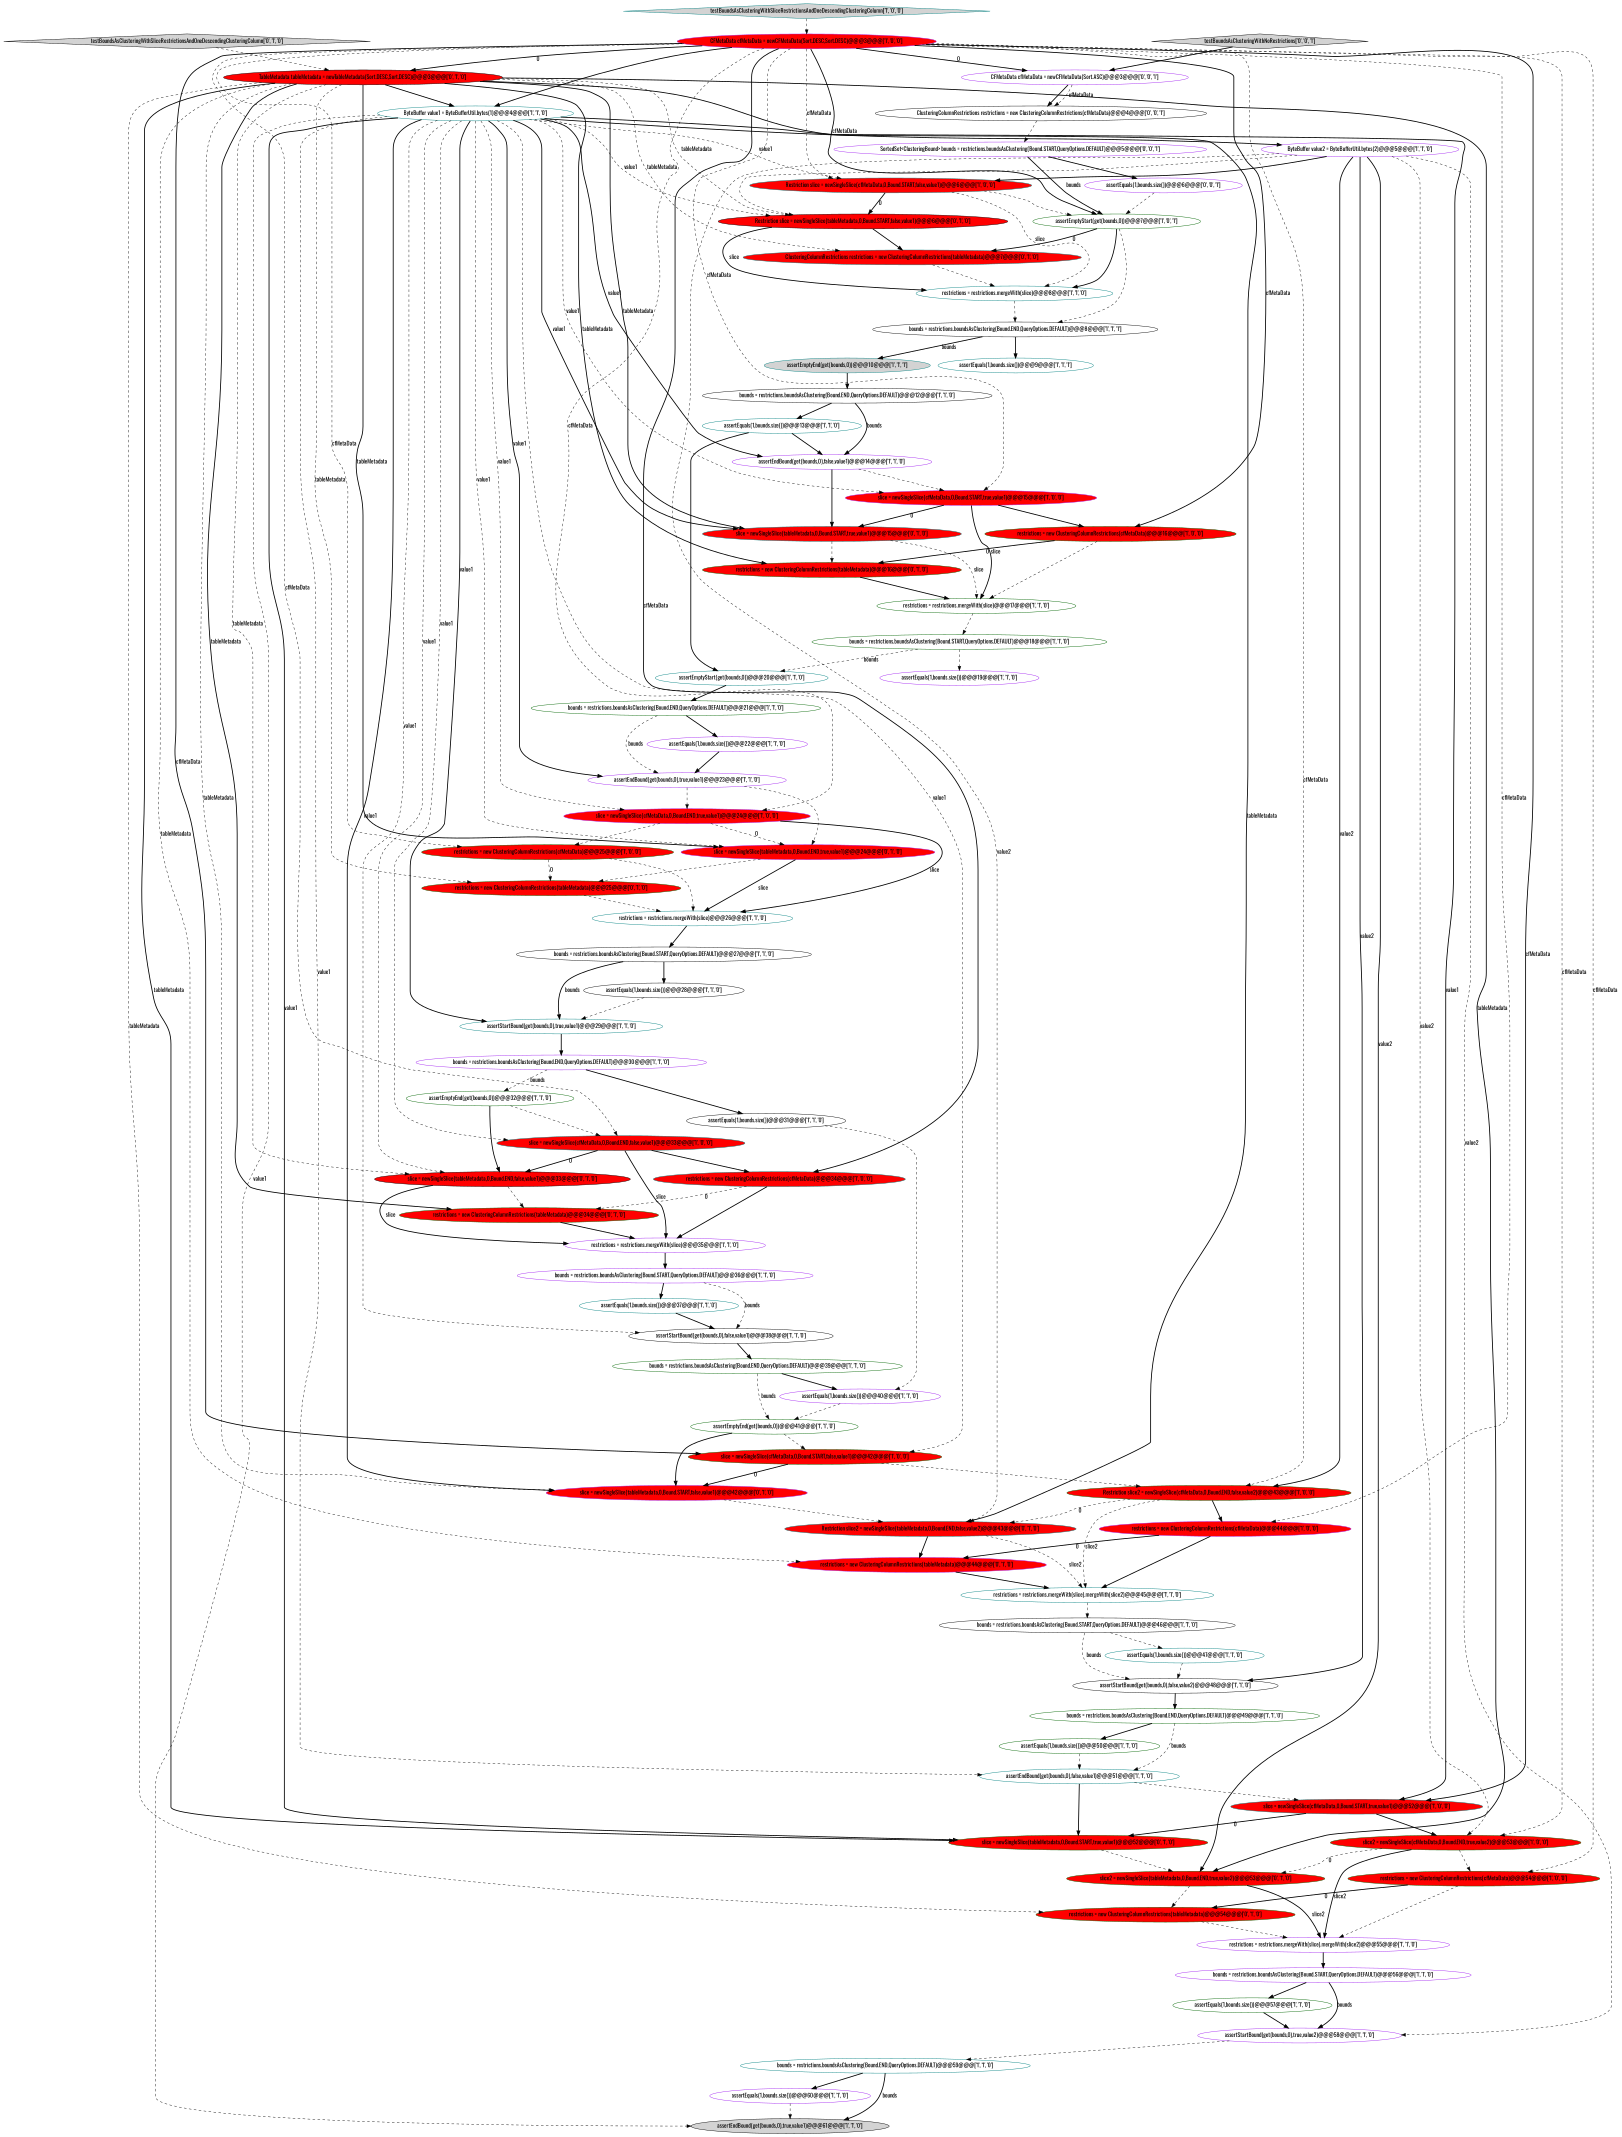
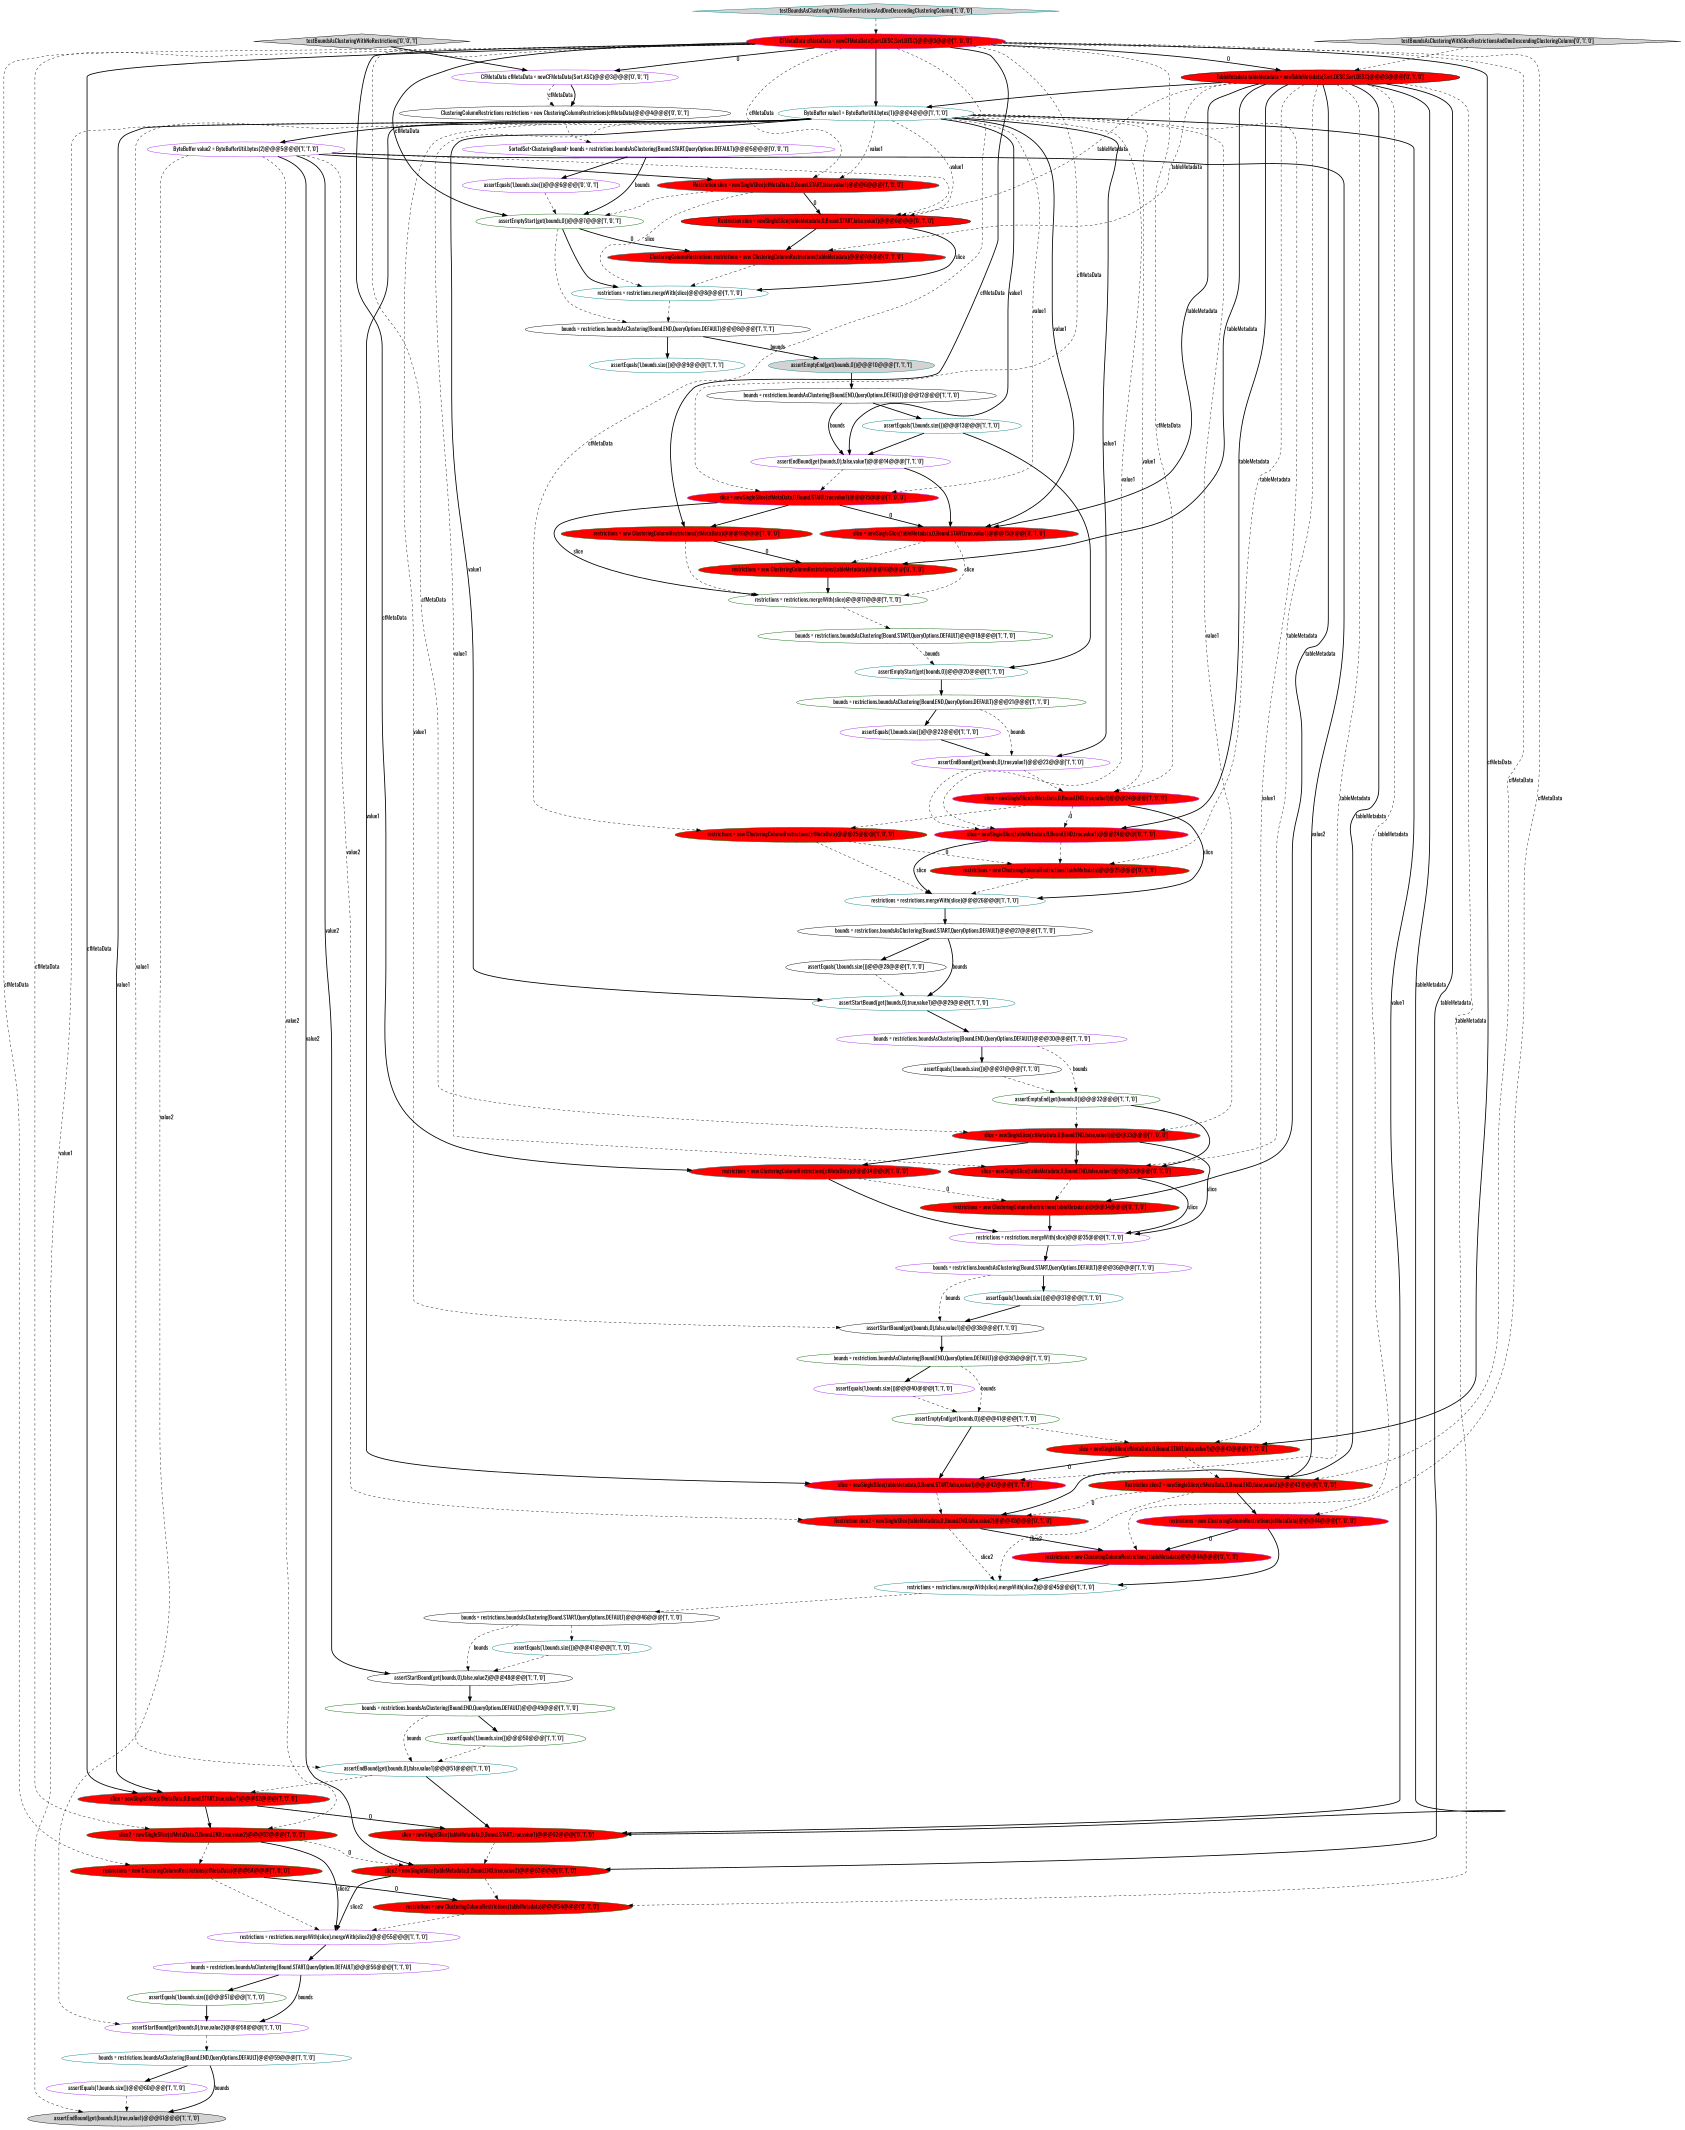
node "assertEquals(1,bounds.size())@@@19@@@['1', '1', '0']": removed
edge "assertEquals(1,bounds.size())@@@31@@@['1', '1', '0']" -> "assertEquals(1,bounds.size())@@@40@@@['1', '1', '0']": now "assertEquals(1,bounds.size())@@@31@@@['1', '1', '0']" -> "assertEmptyEnd(get(bounds,0))@@@32@@@['1', '1', '0']"
